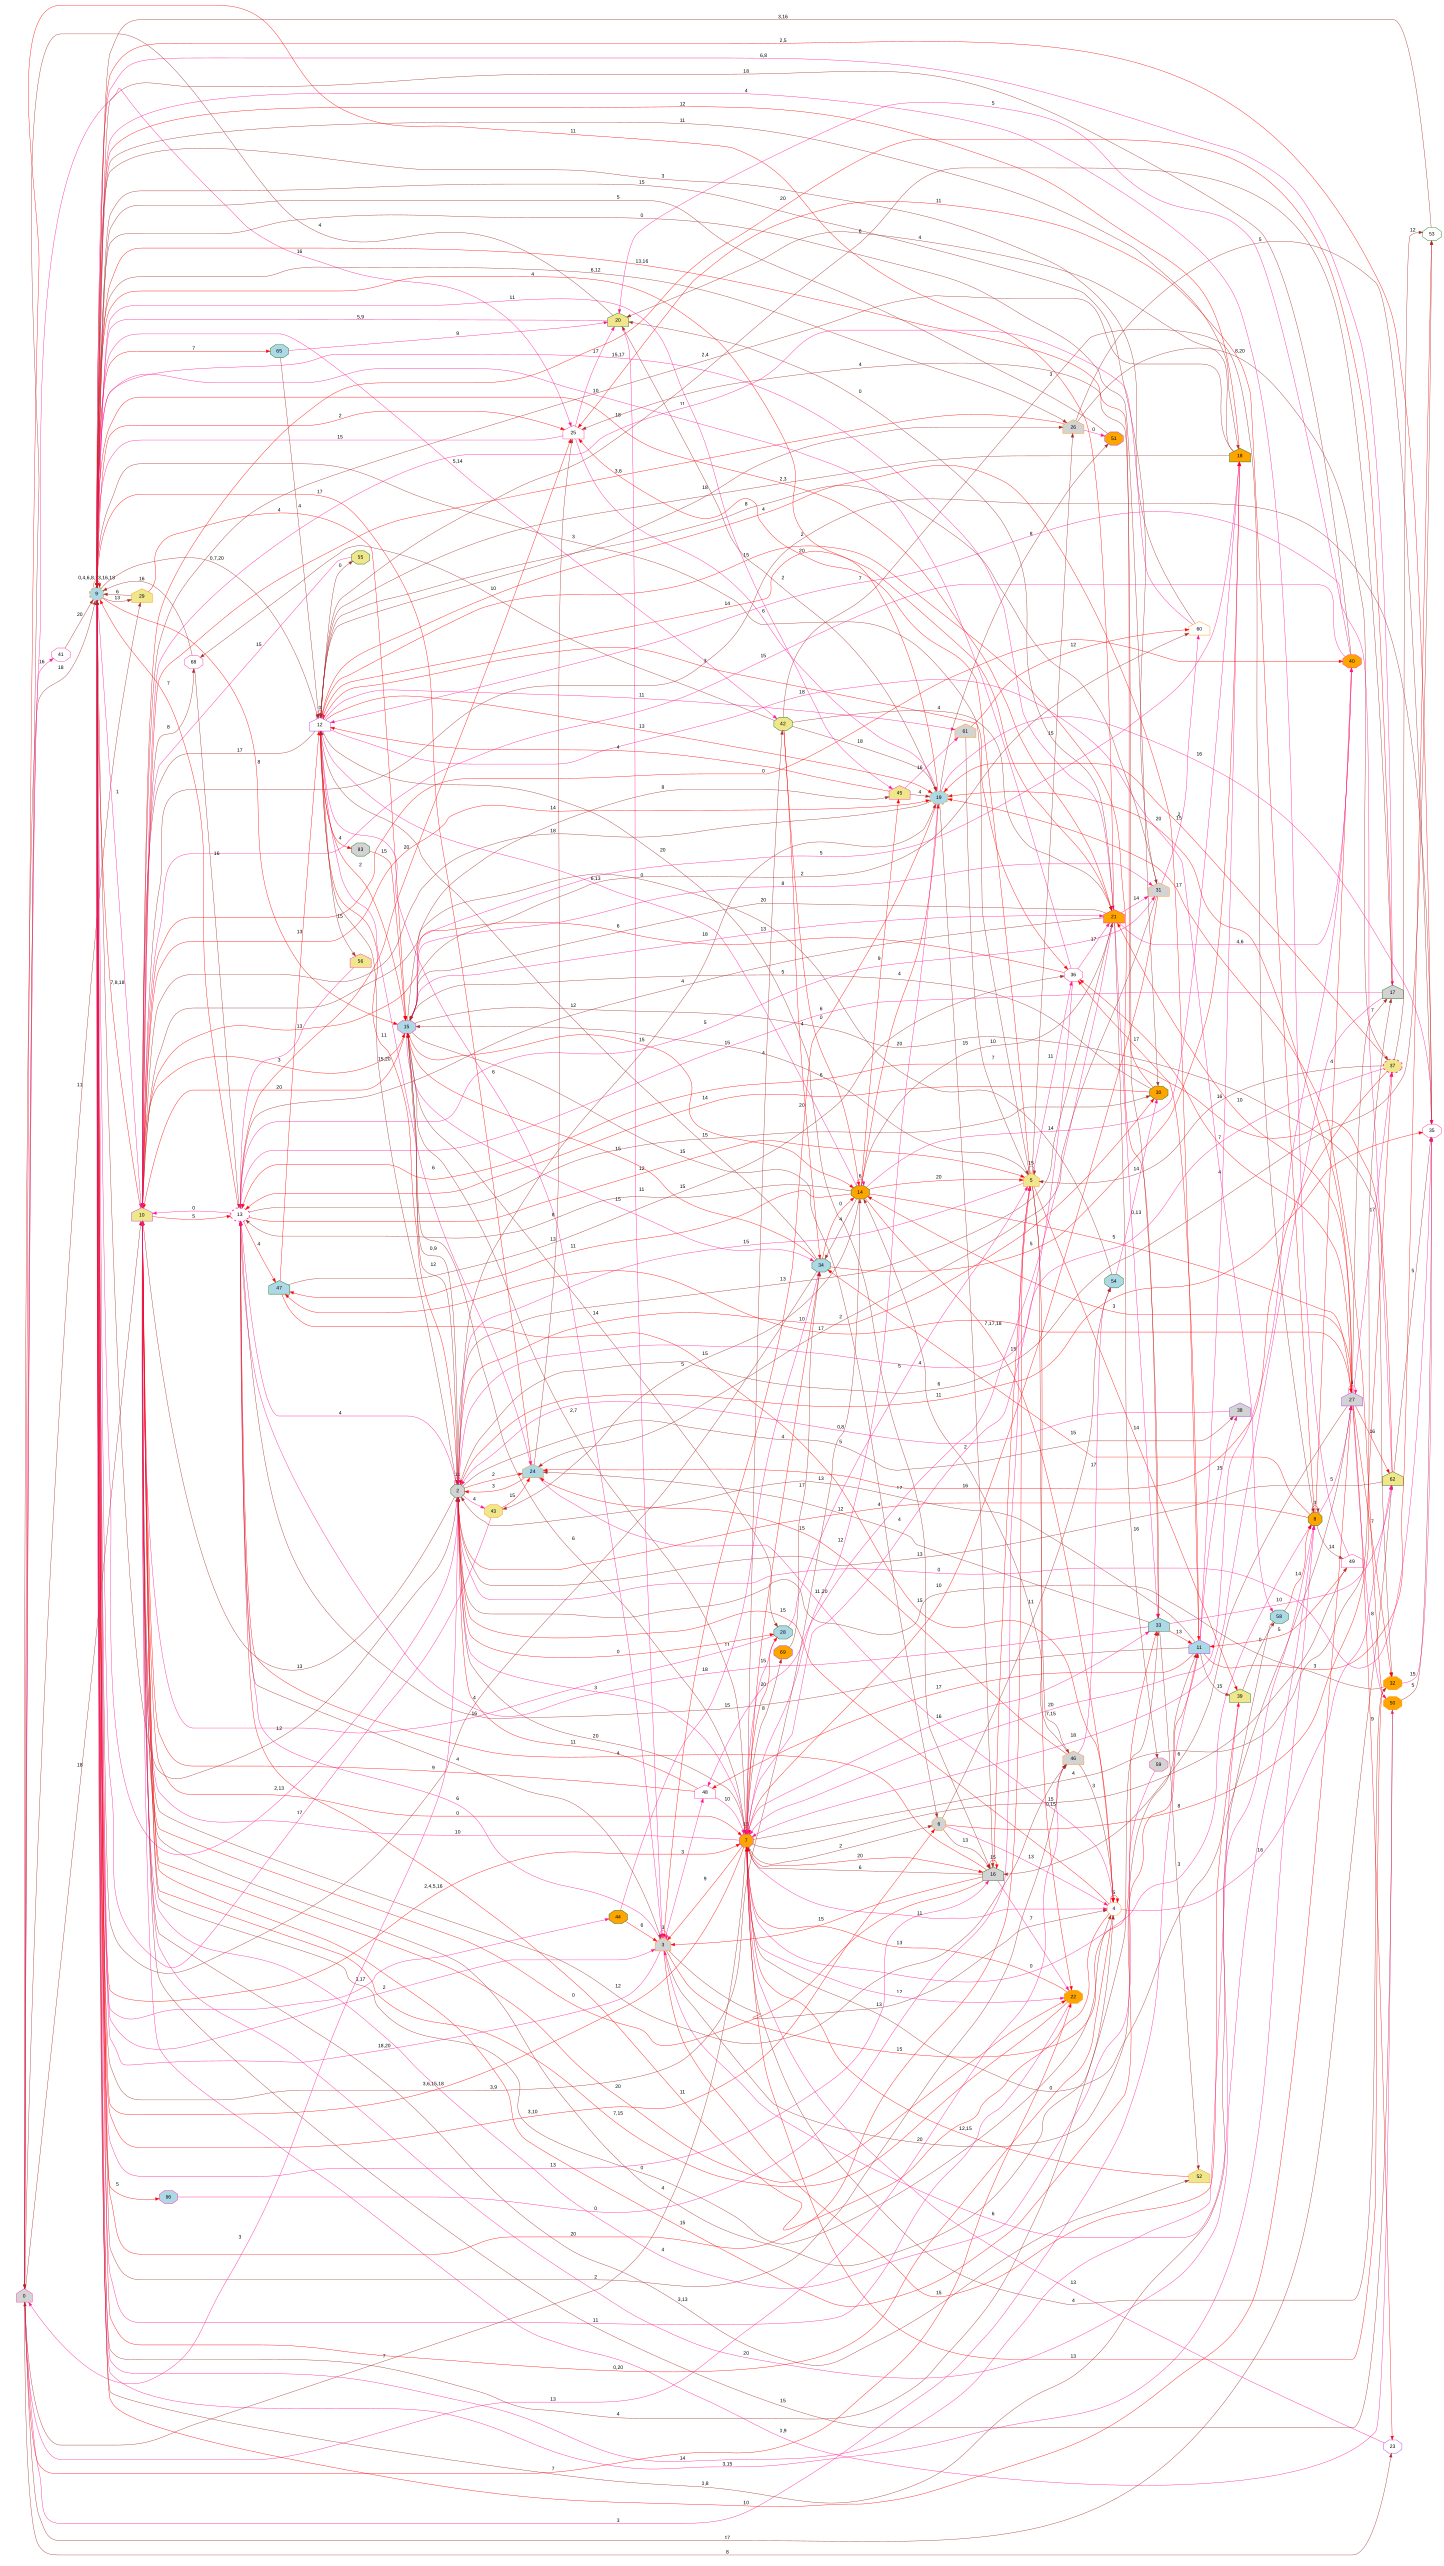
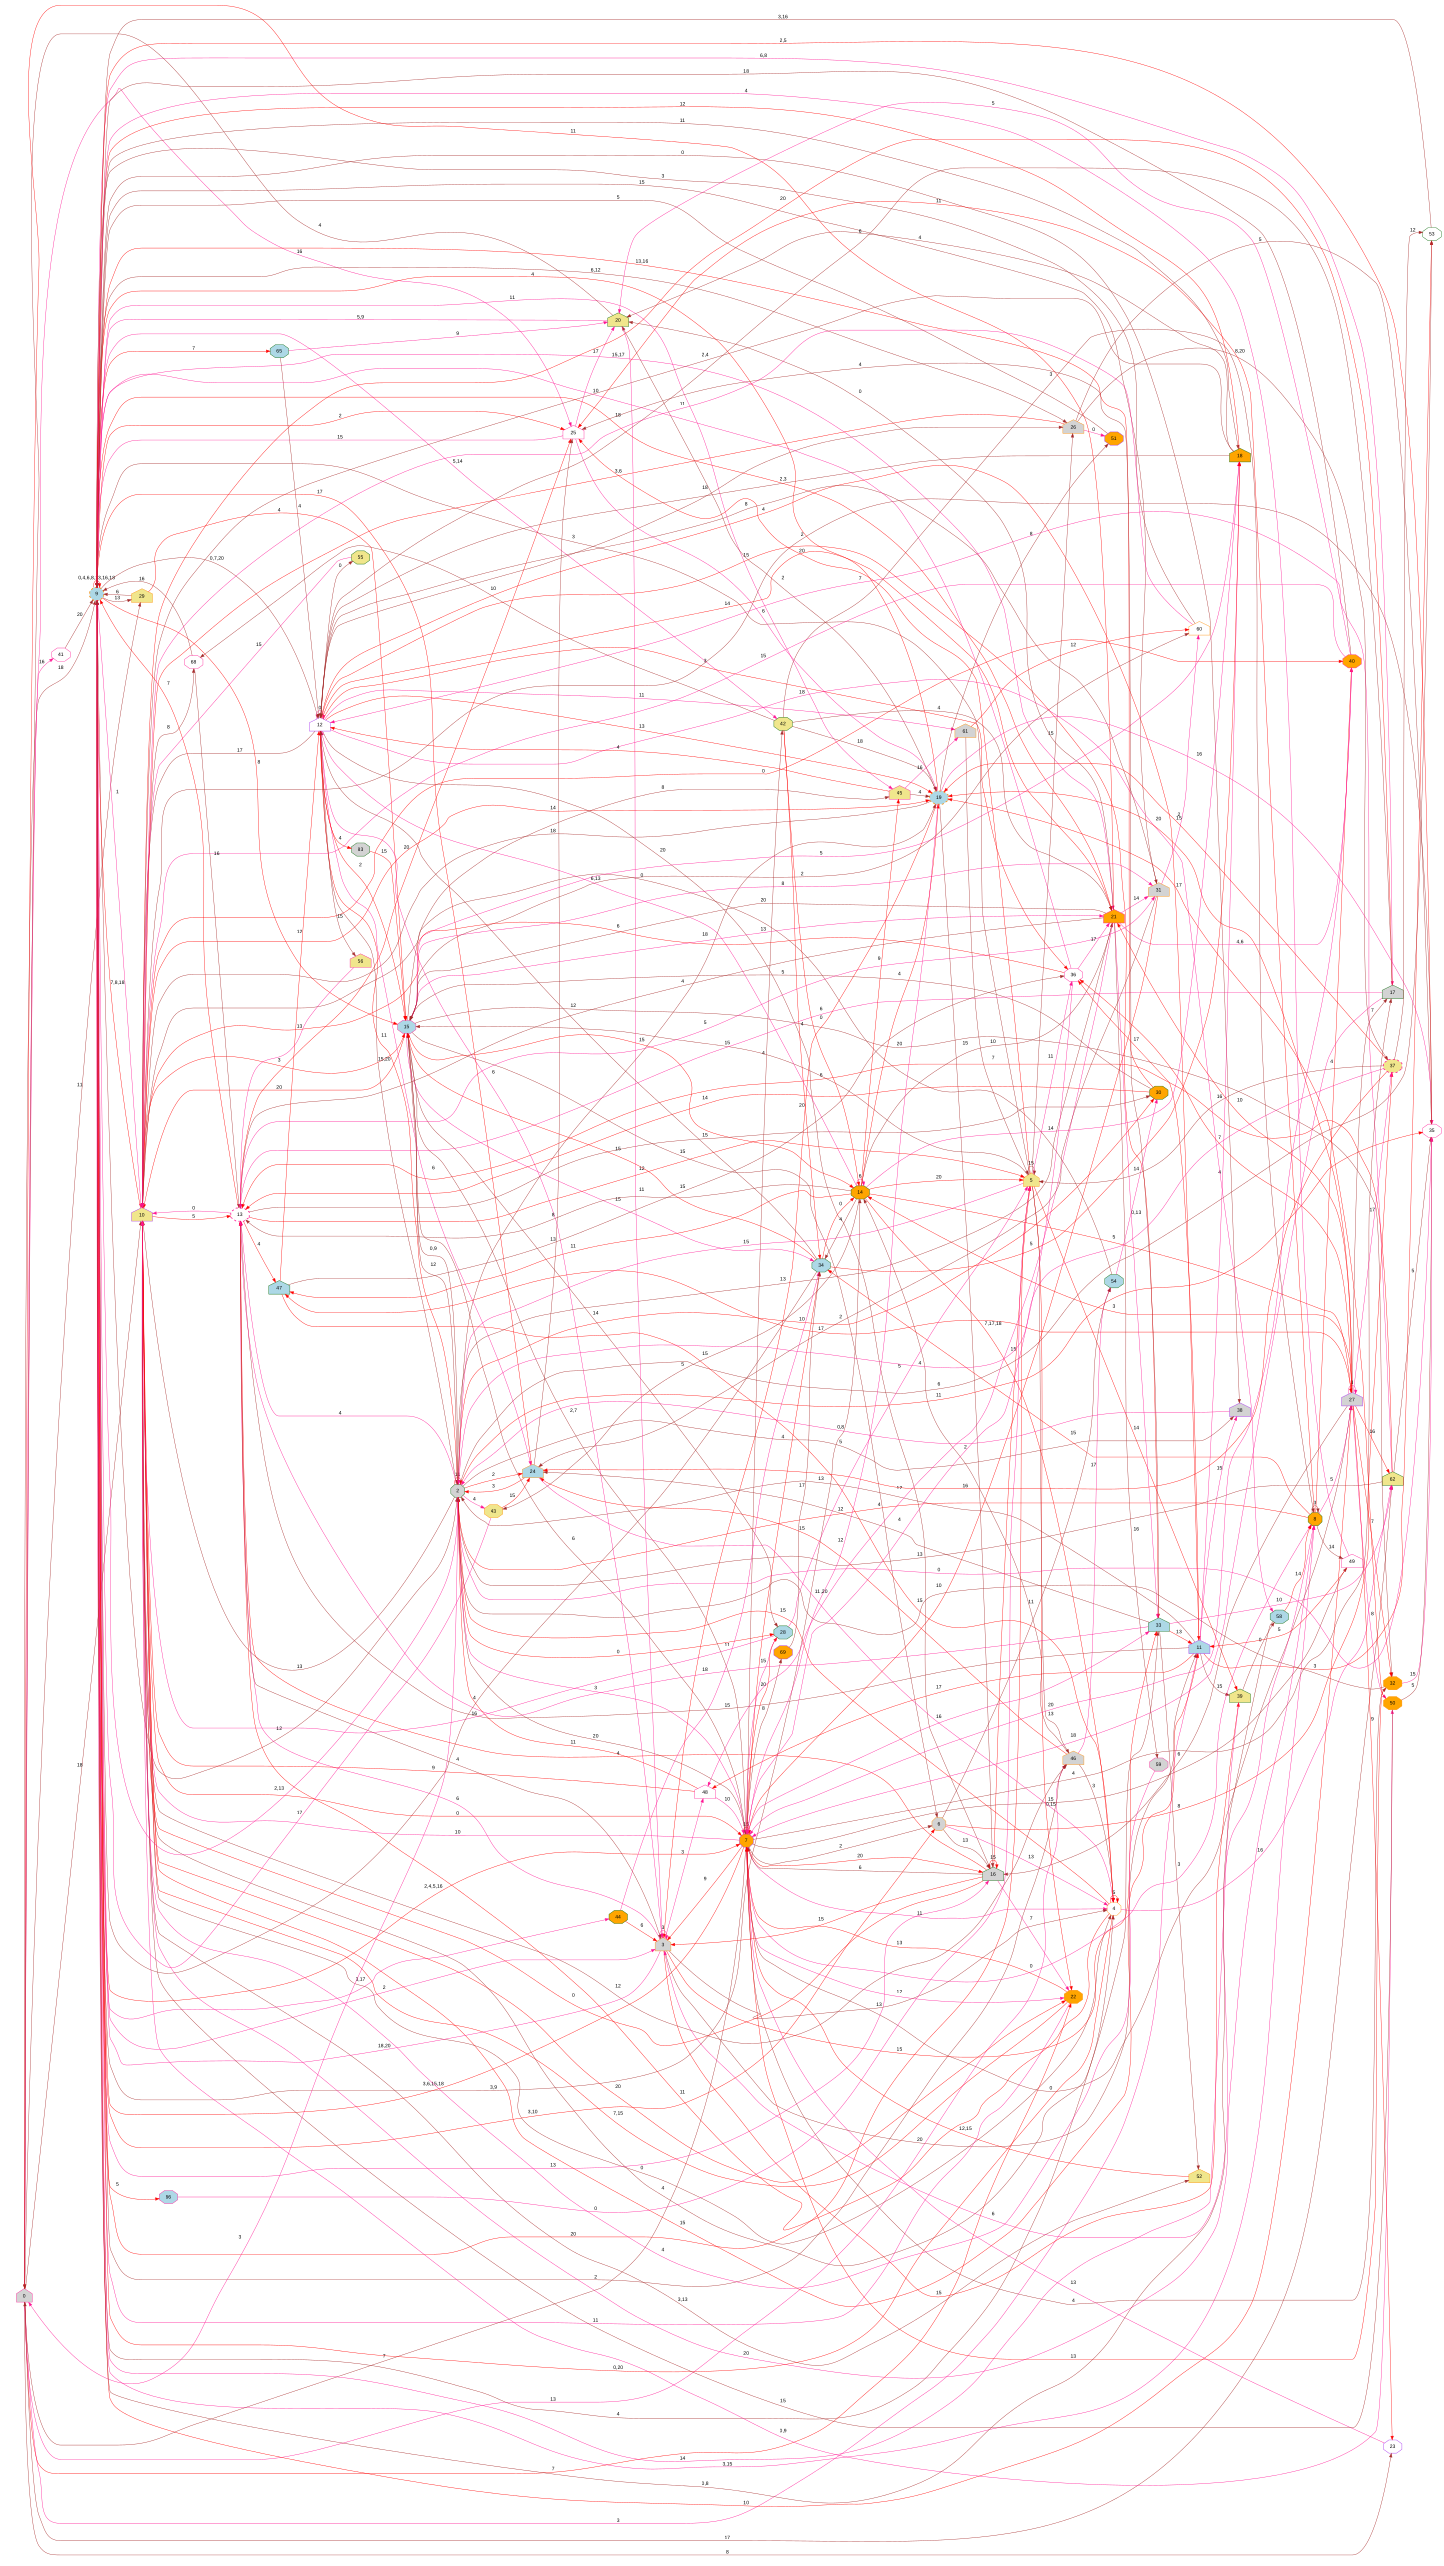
edge "9" -> "30": now "9" -> "38"
edge "47" -> "12": label "13" -> "12"
edge "5" -> "46": label "7,15" -> "13"
